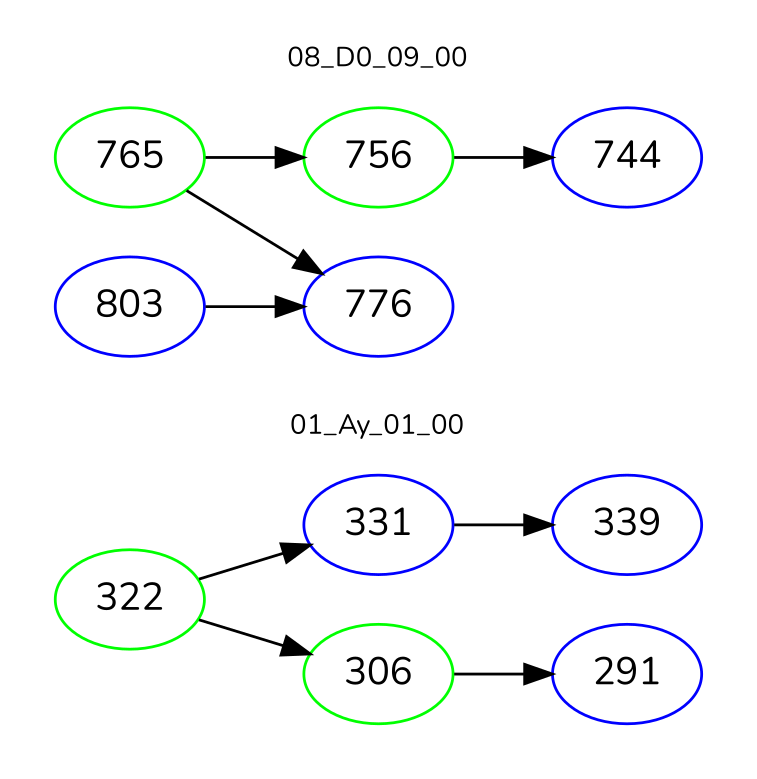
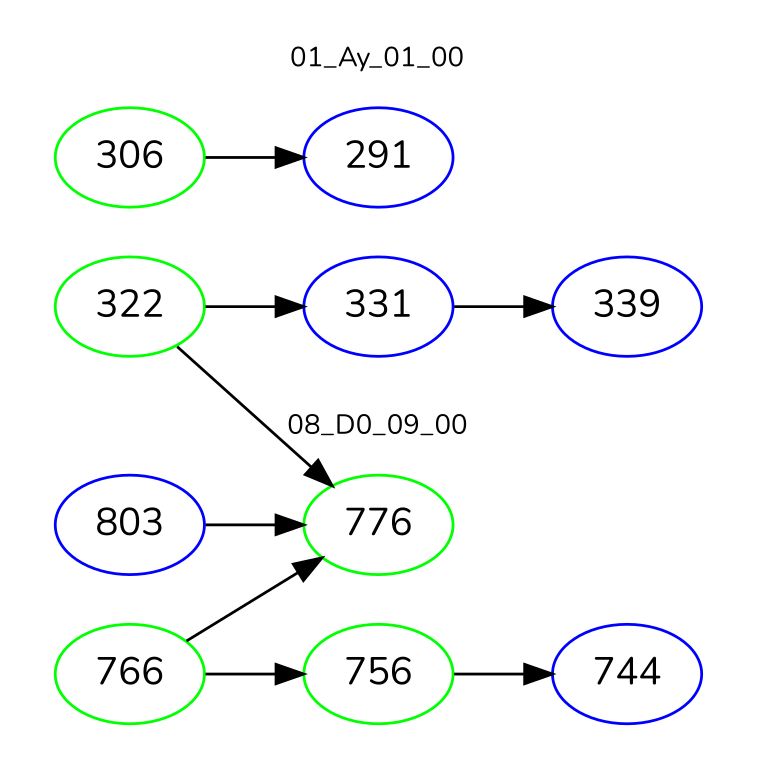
node "765": label "765" -> "766"
node "776": color blue -> green
edge "322" -> "306": now "322" -> "776"
